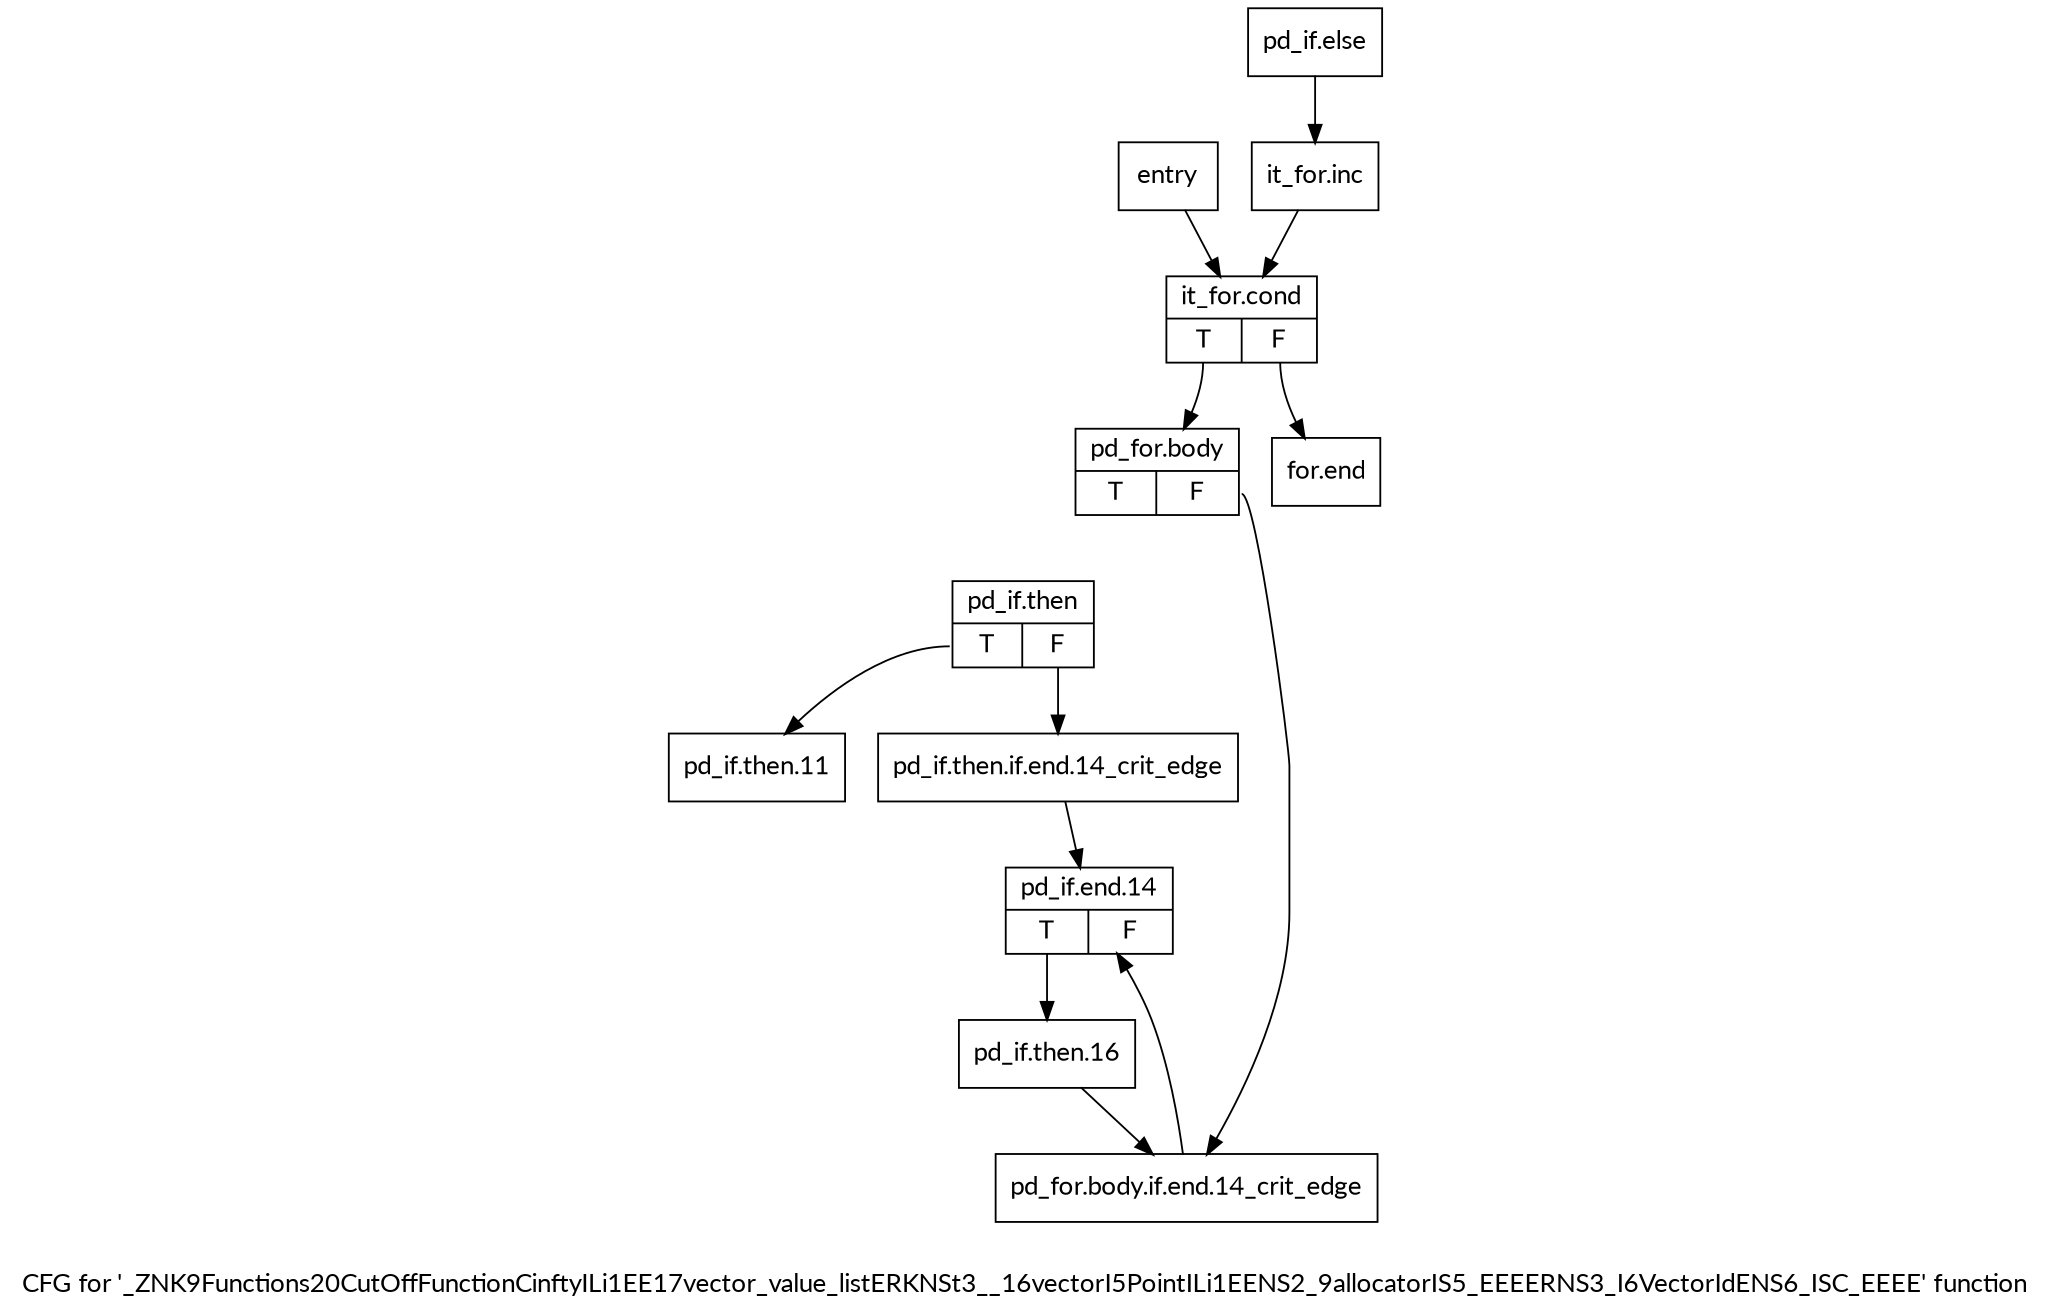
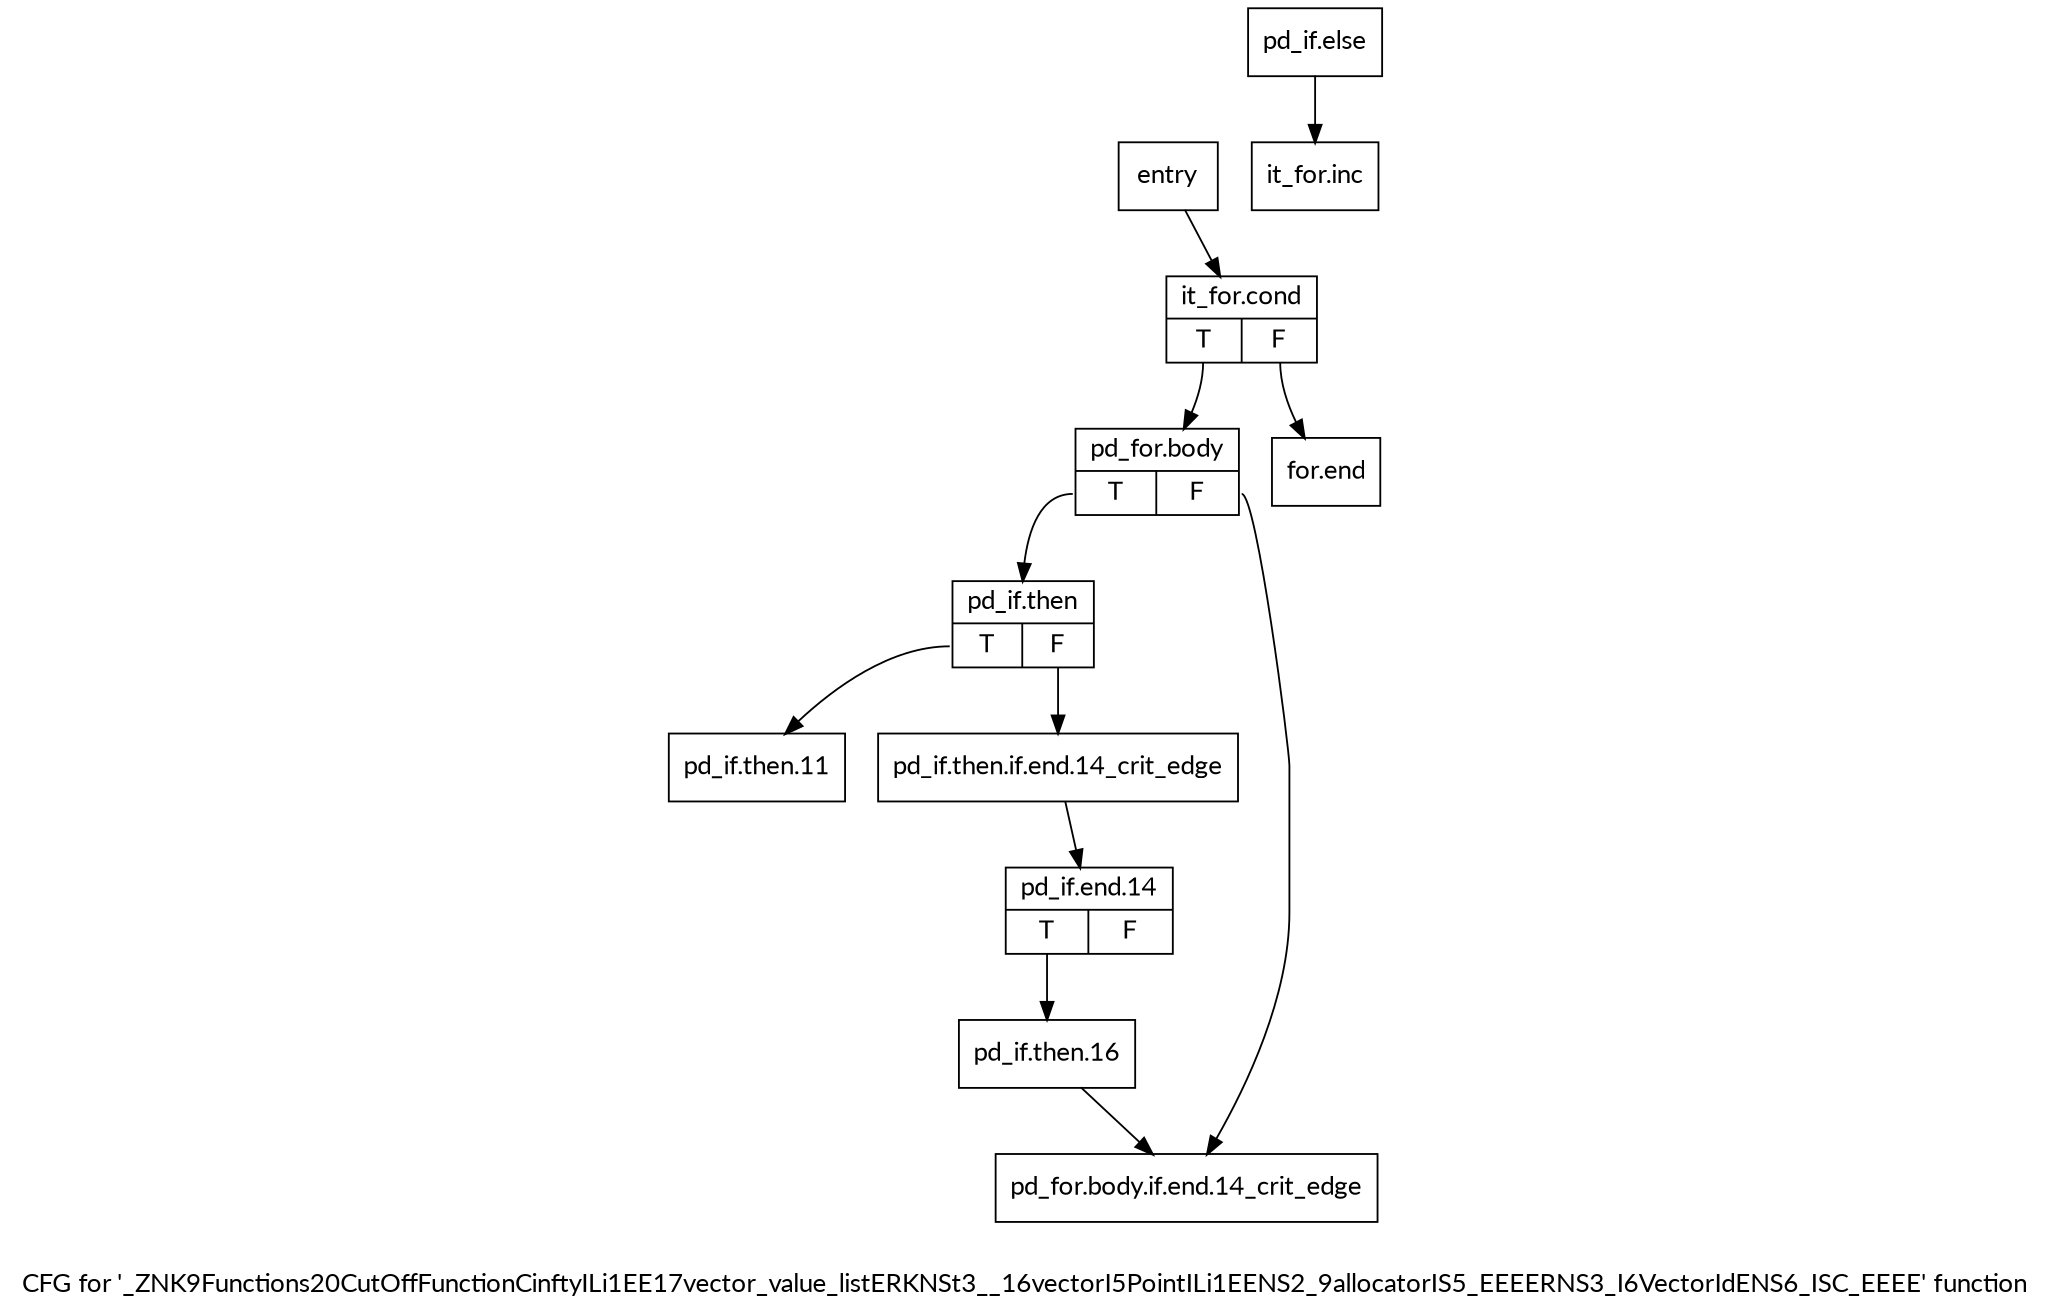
edge "it_for.inc" -> "it_for.cond": removed
edge "pd_for.body" -> "pd_if.then": added
edge "pd_for.body.if.end.14_crit_edge" -> "pd_if.end.14": removed
